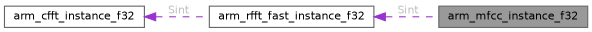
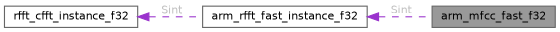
node "arm_cfft_instance_f32": label "arm_cfft_instance_f32" -> "rfft_cfft_instance_f32"
node "arm_mfcc_instance_f32": label "arm_mfcc_instance_f32" -> "arm_mfcc_fast_f32"
